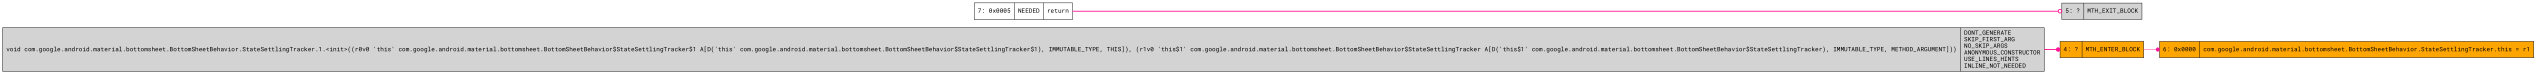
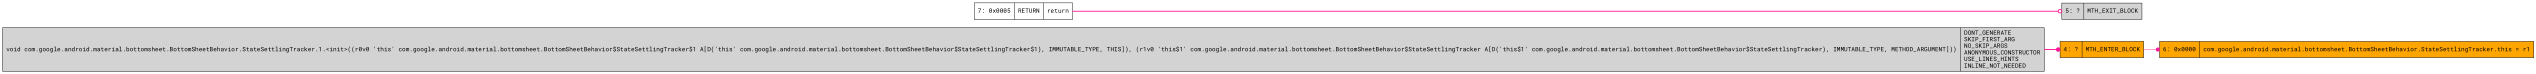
node "7: 0x0005": text "NEEDED" -> "RETURN"
